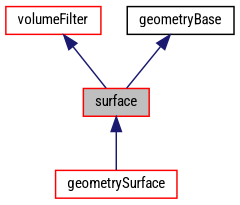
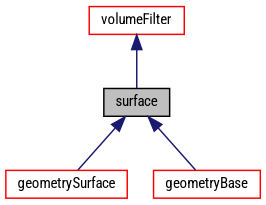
node "geometryBase": color black -> red
edge "surface" -> "geometryBase": reversed
node "surface": color red -> black
